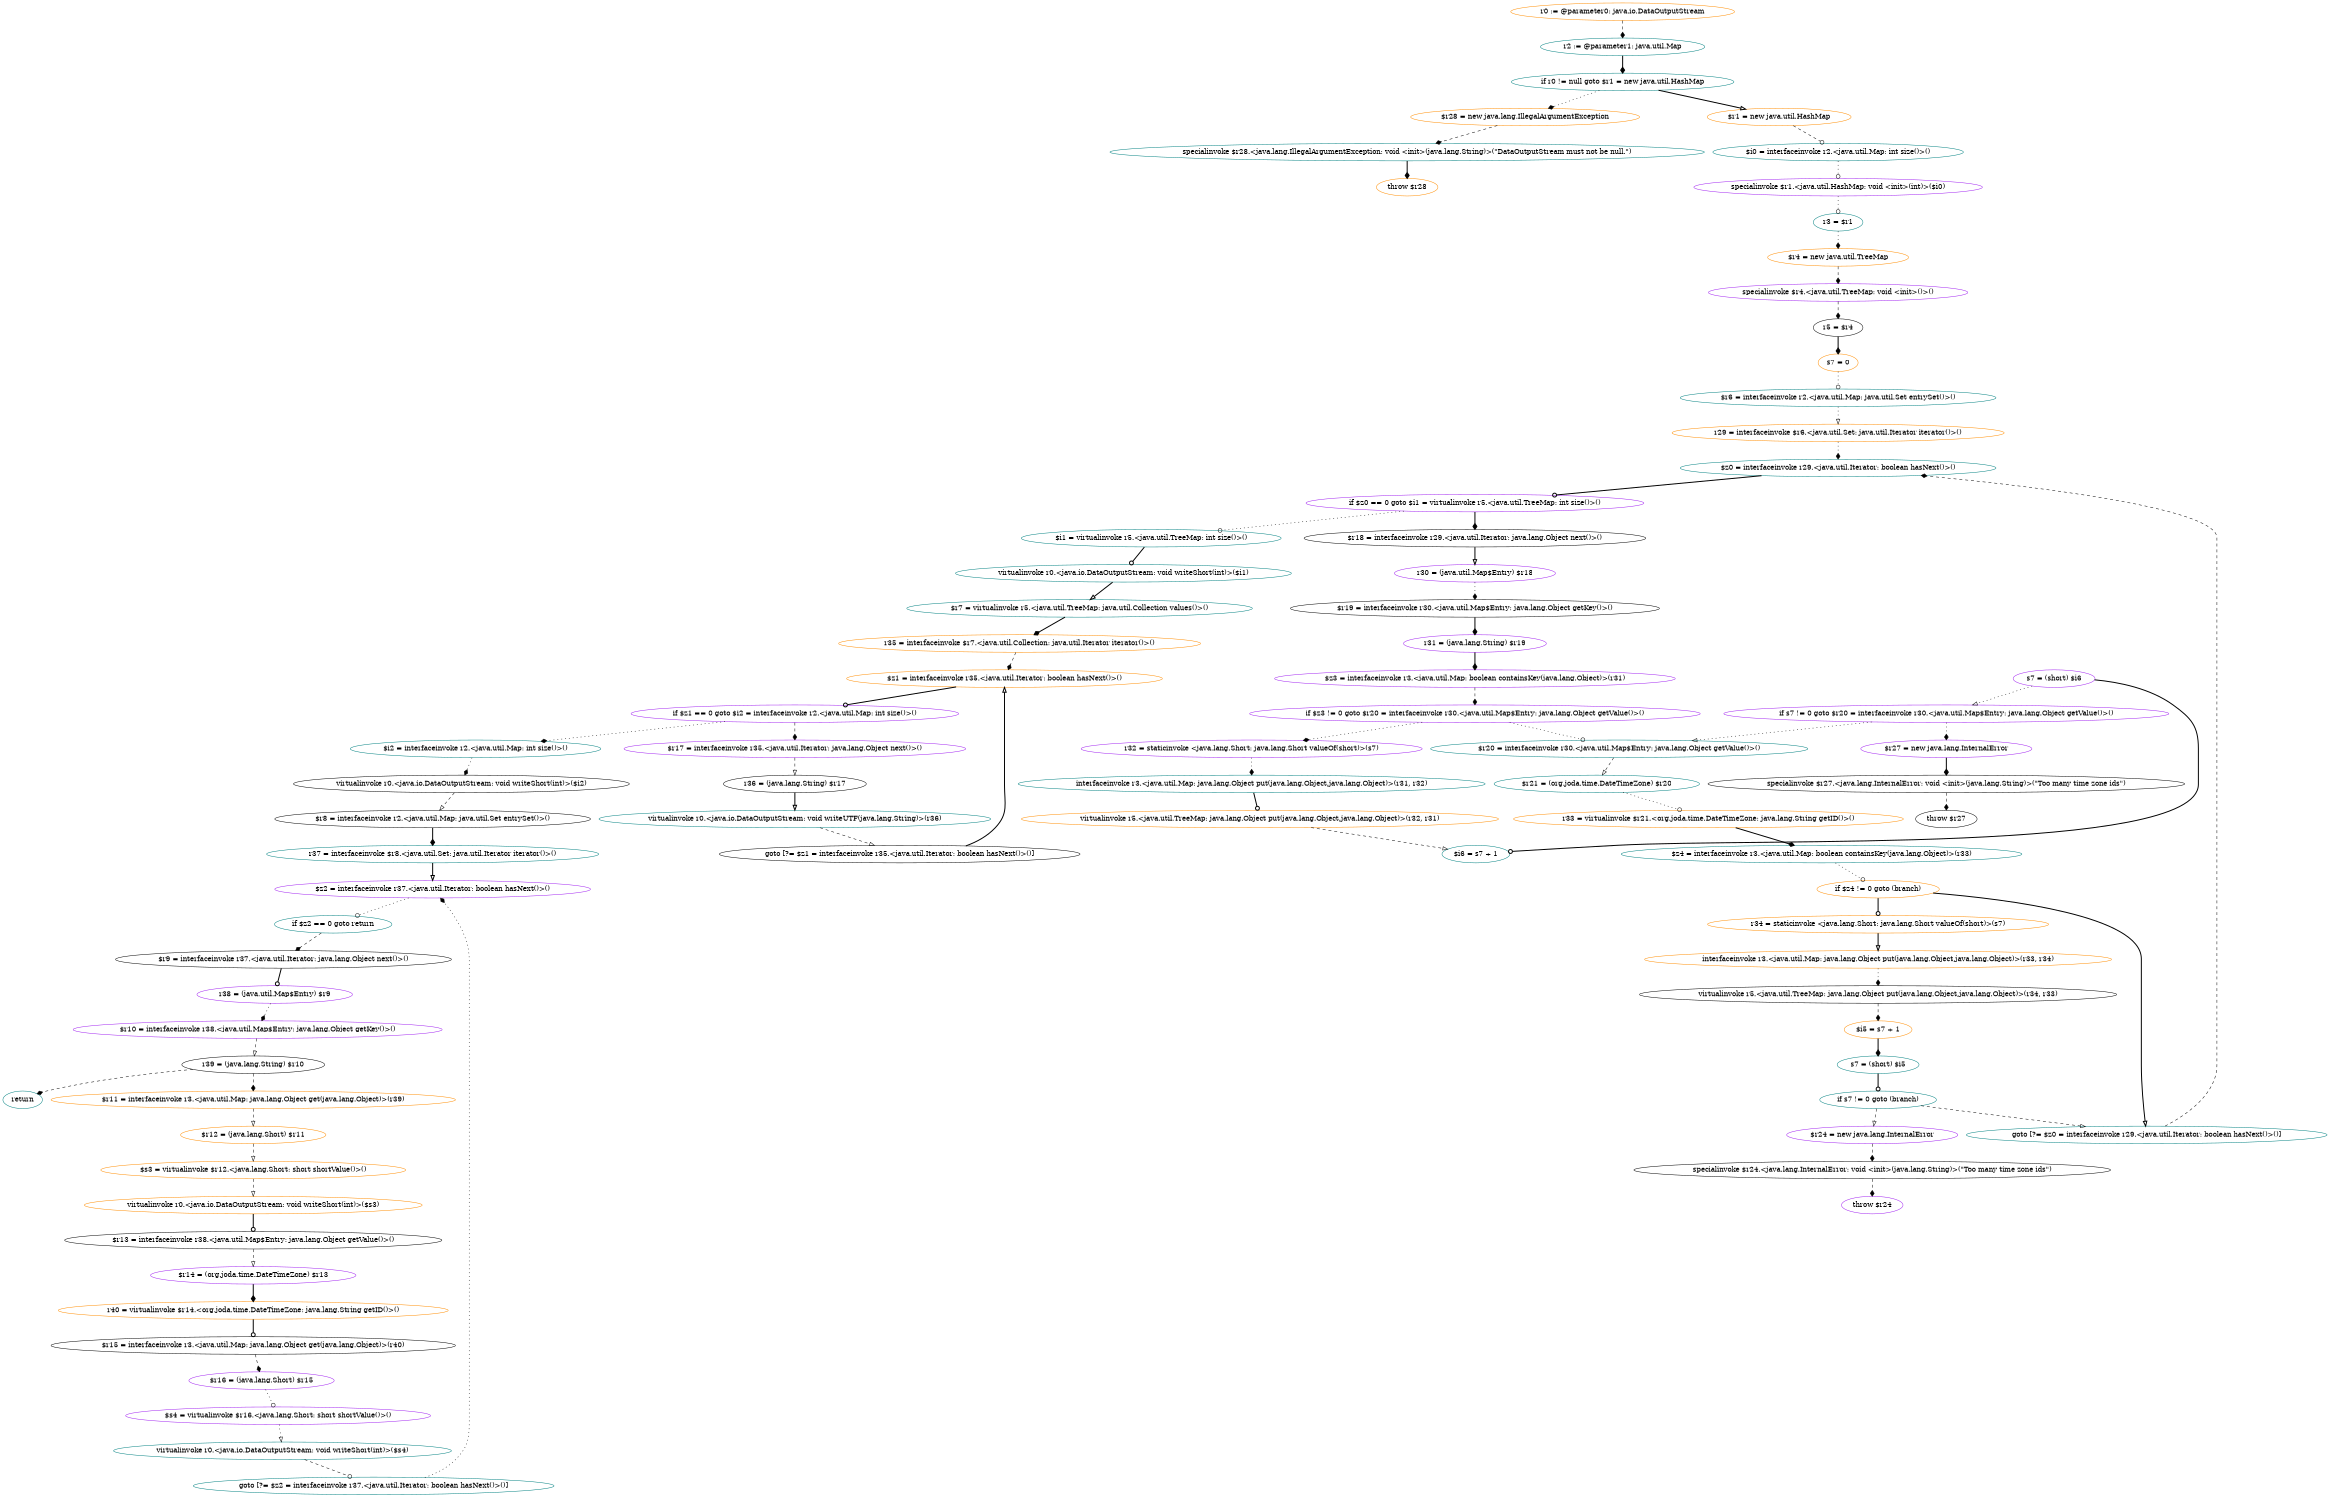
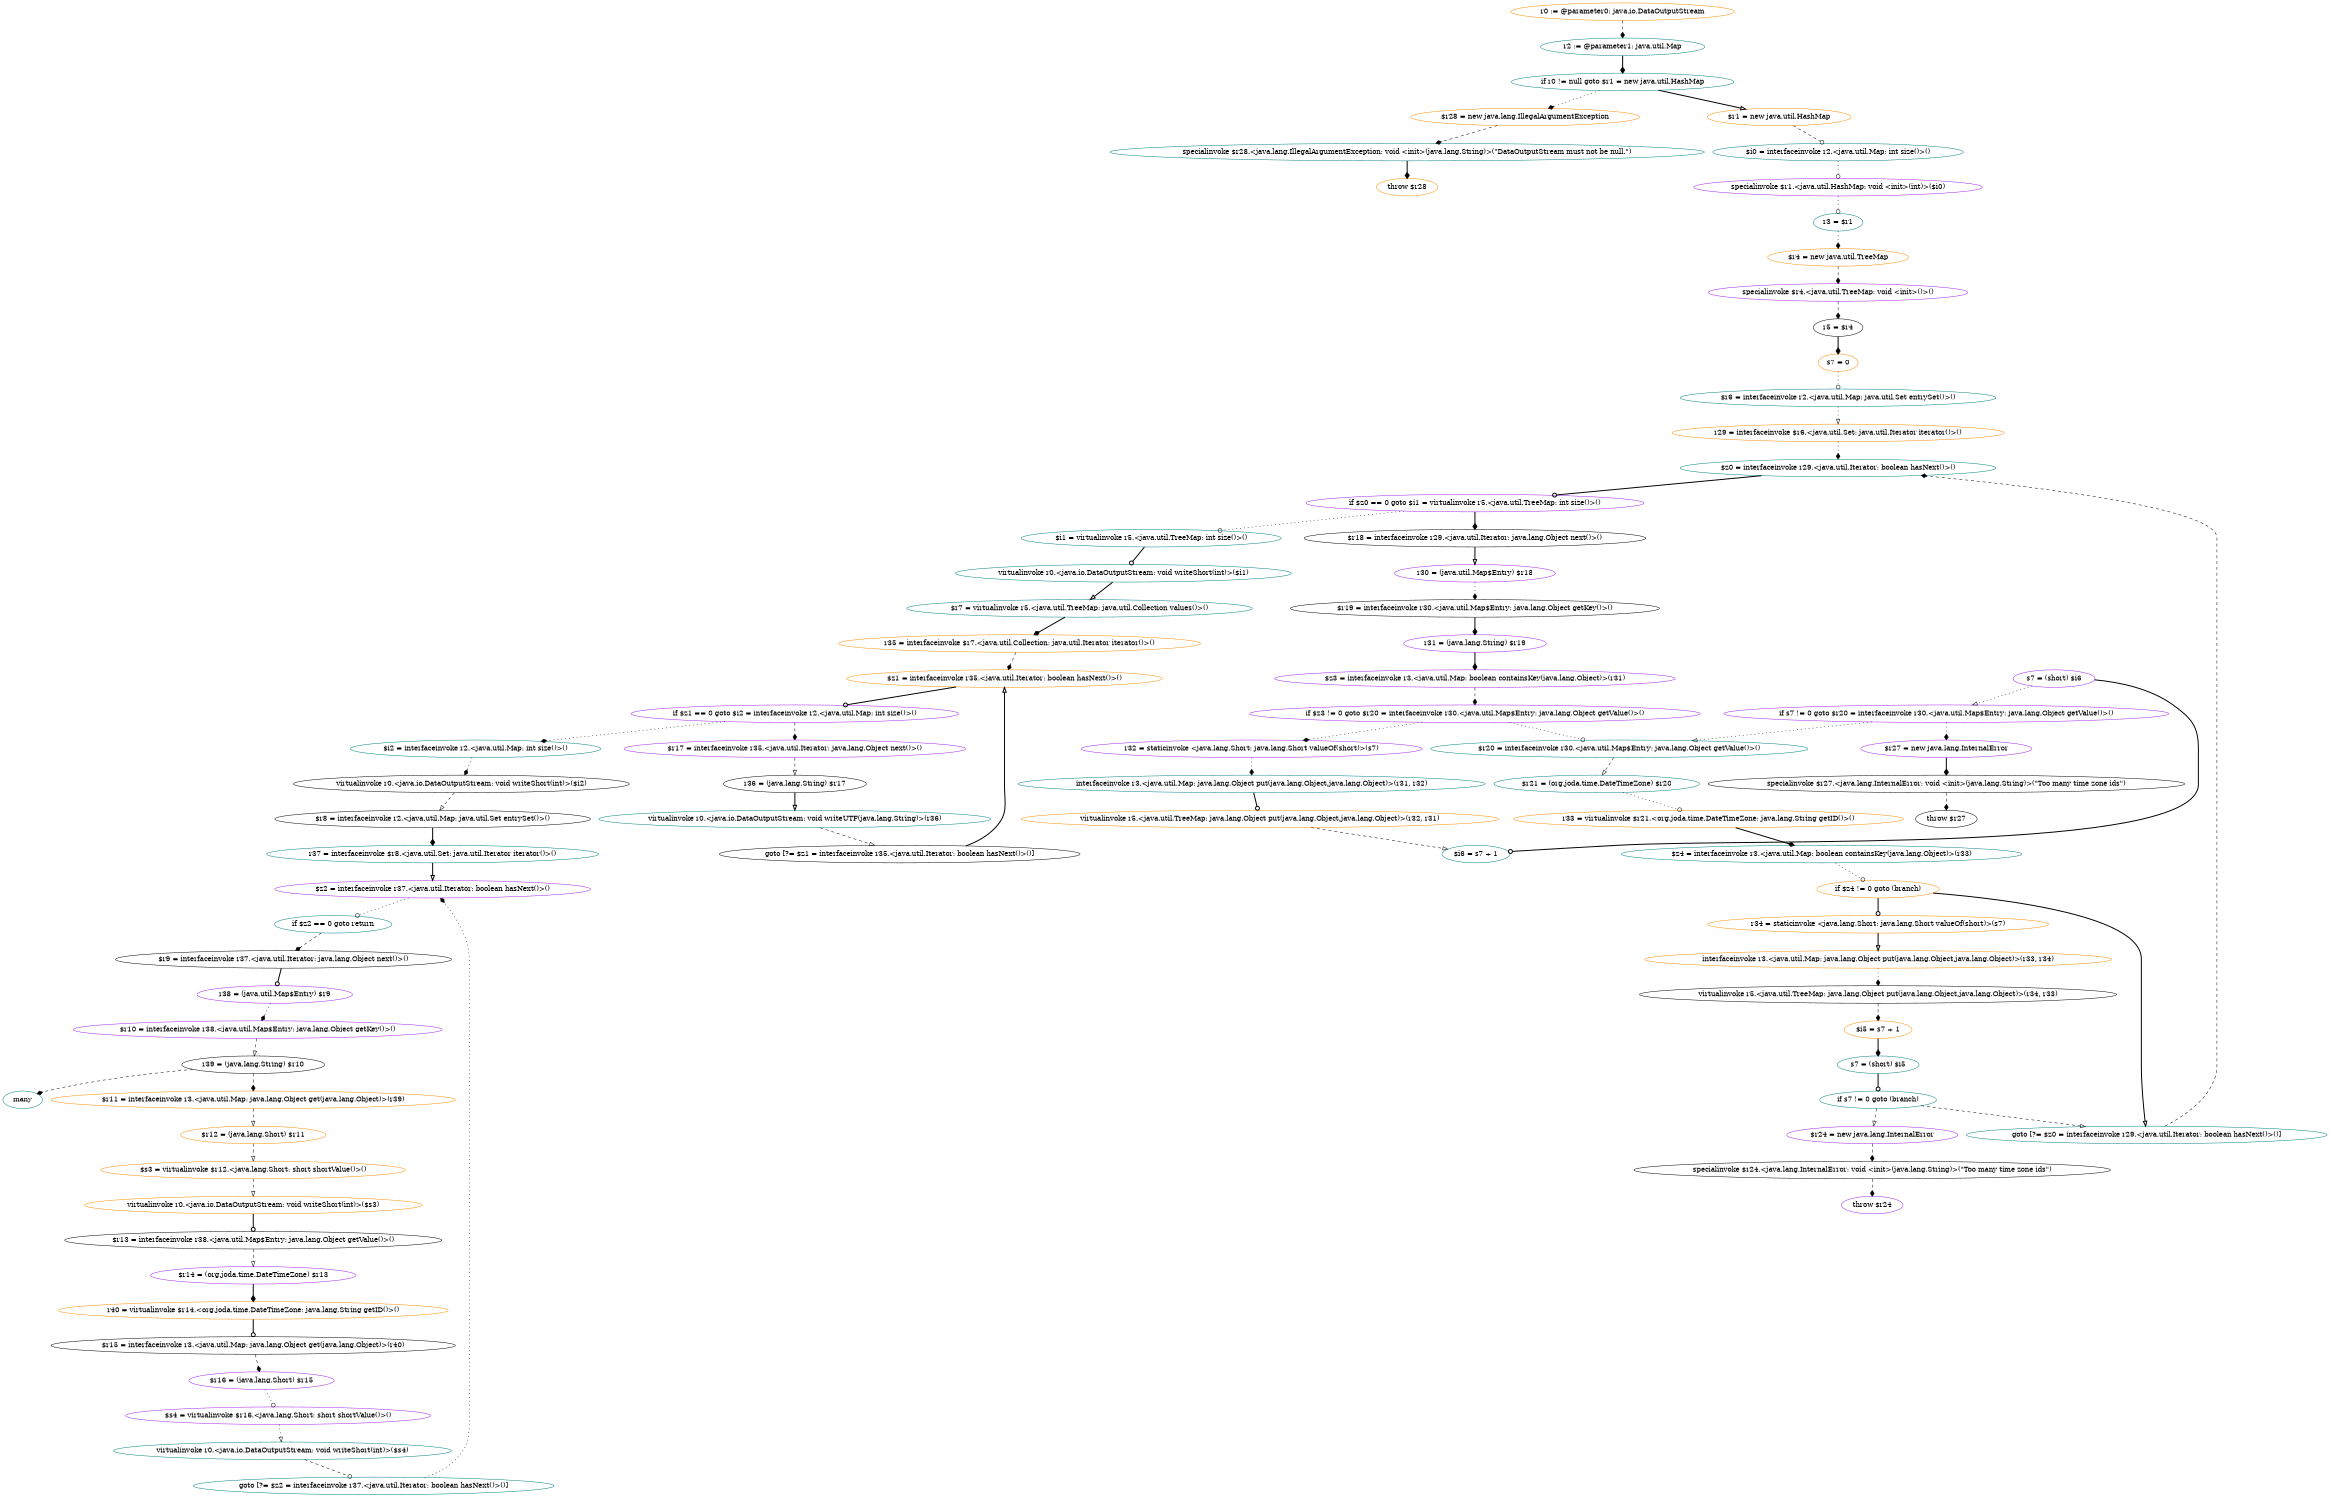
node "return": label "return" -> "many"
